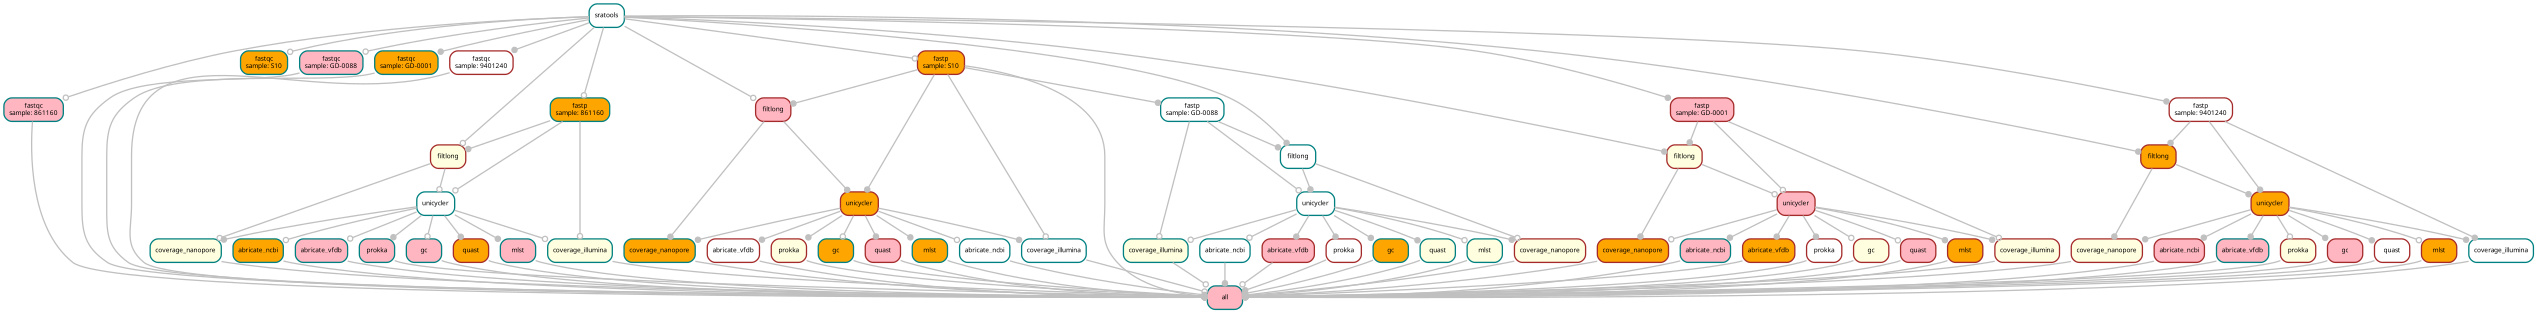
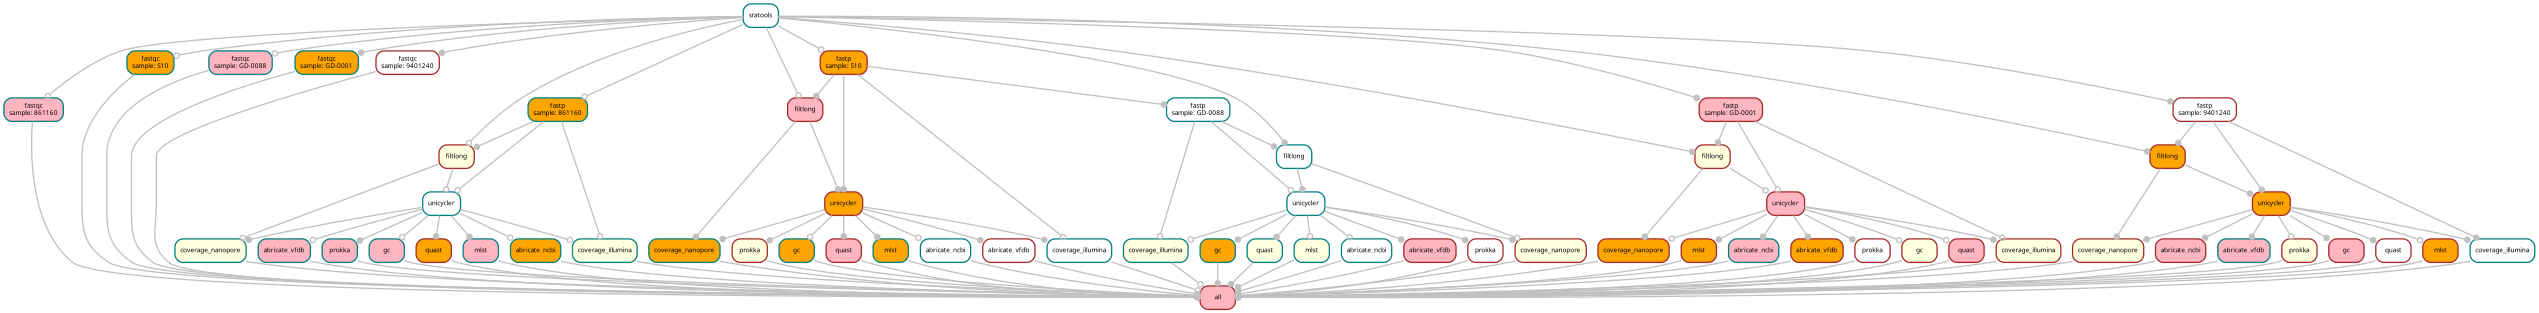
edge "fastp sample: S10" -> "all": now "fastqc sample: S10" -> "all"
node "all": color teal -> brown
